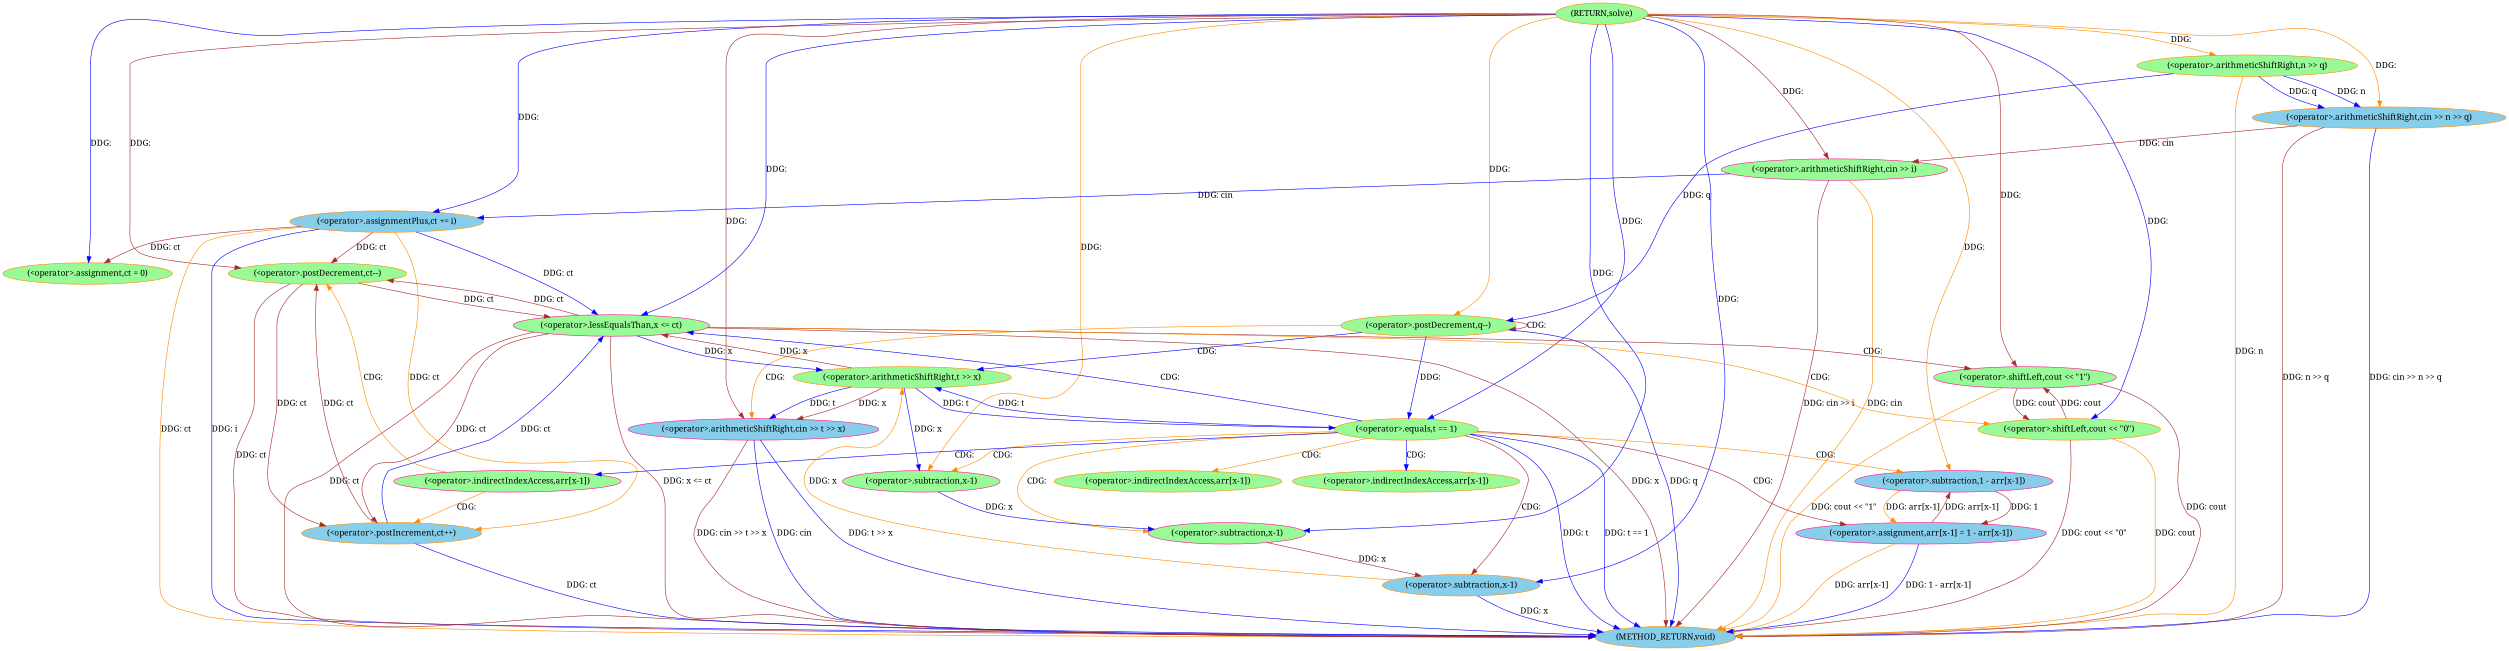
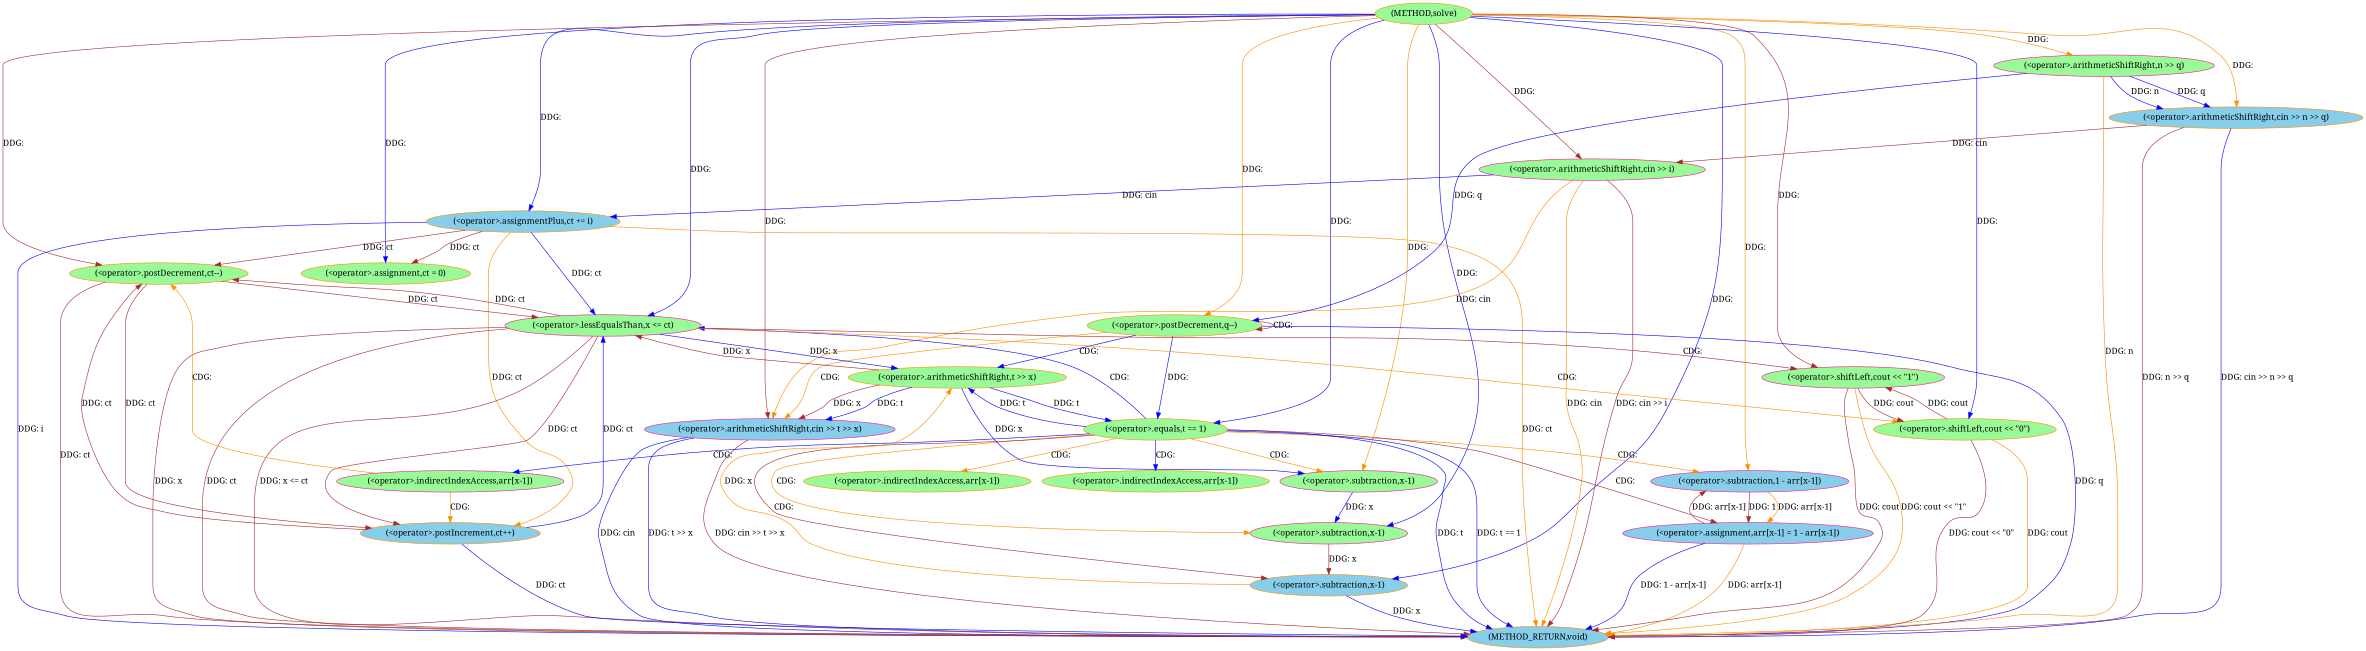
node "(RETURN,solve)": label "(RETURN,solve)" -> "(METHOD,solve)"
node "(<operator>.arithmeticShiftRight,n >> q)": color darkorange -> deeppink
edge "(<operator>.arithmeticShiftRight,cin >> i)" -> "(<operator>.arithmeticShiftRight,cin >> t >> x)": added, label "DDG: cin"
